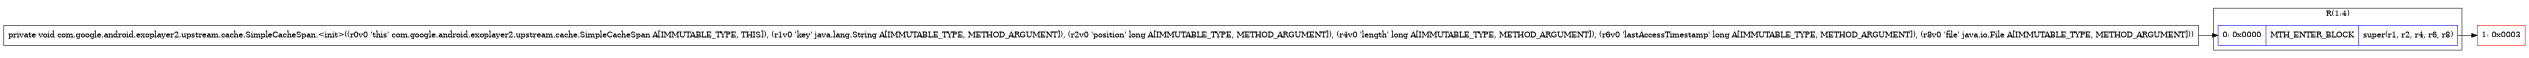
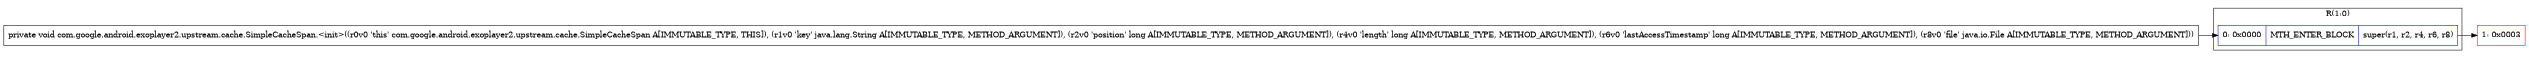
cluster "R(1:4)": label "R(1:4)" -> "R(1:0)"
